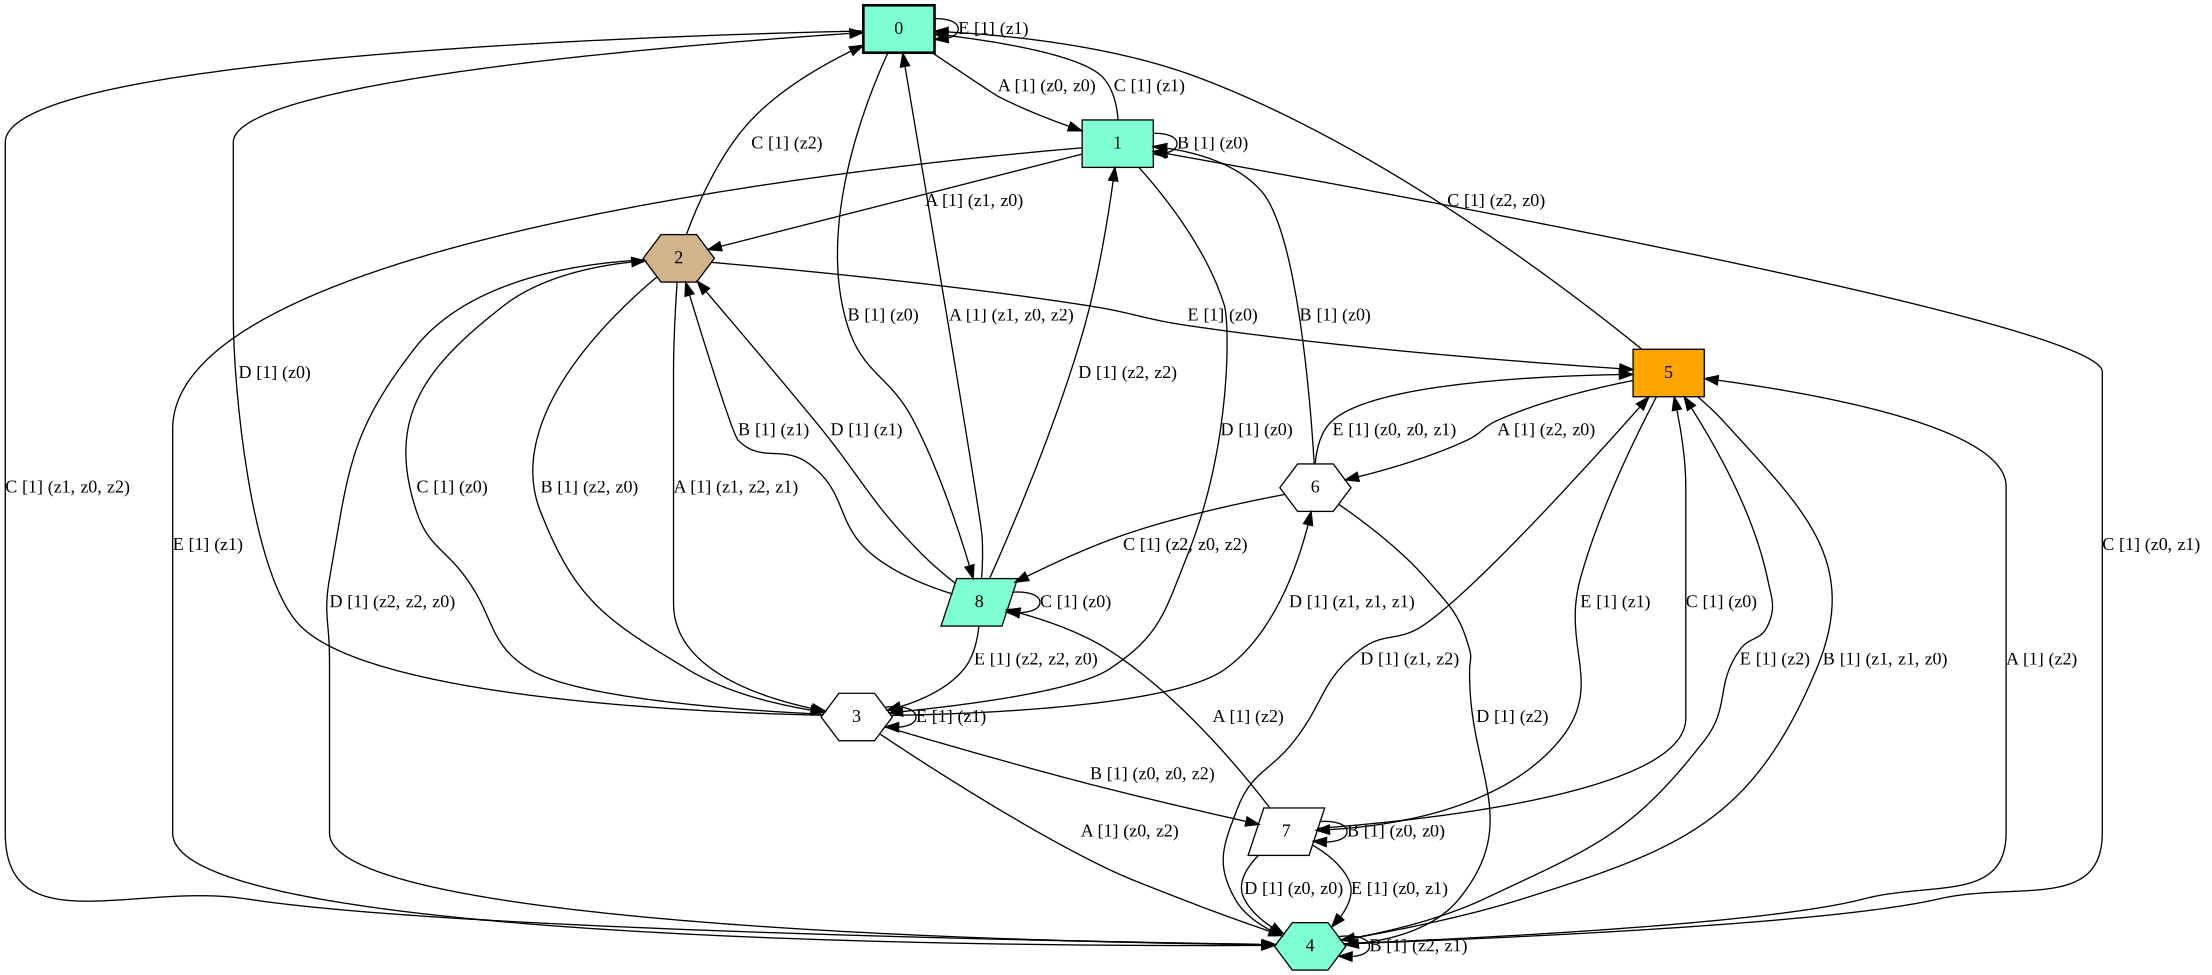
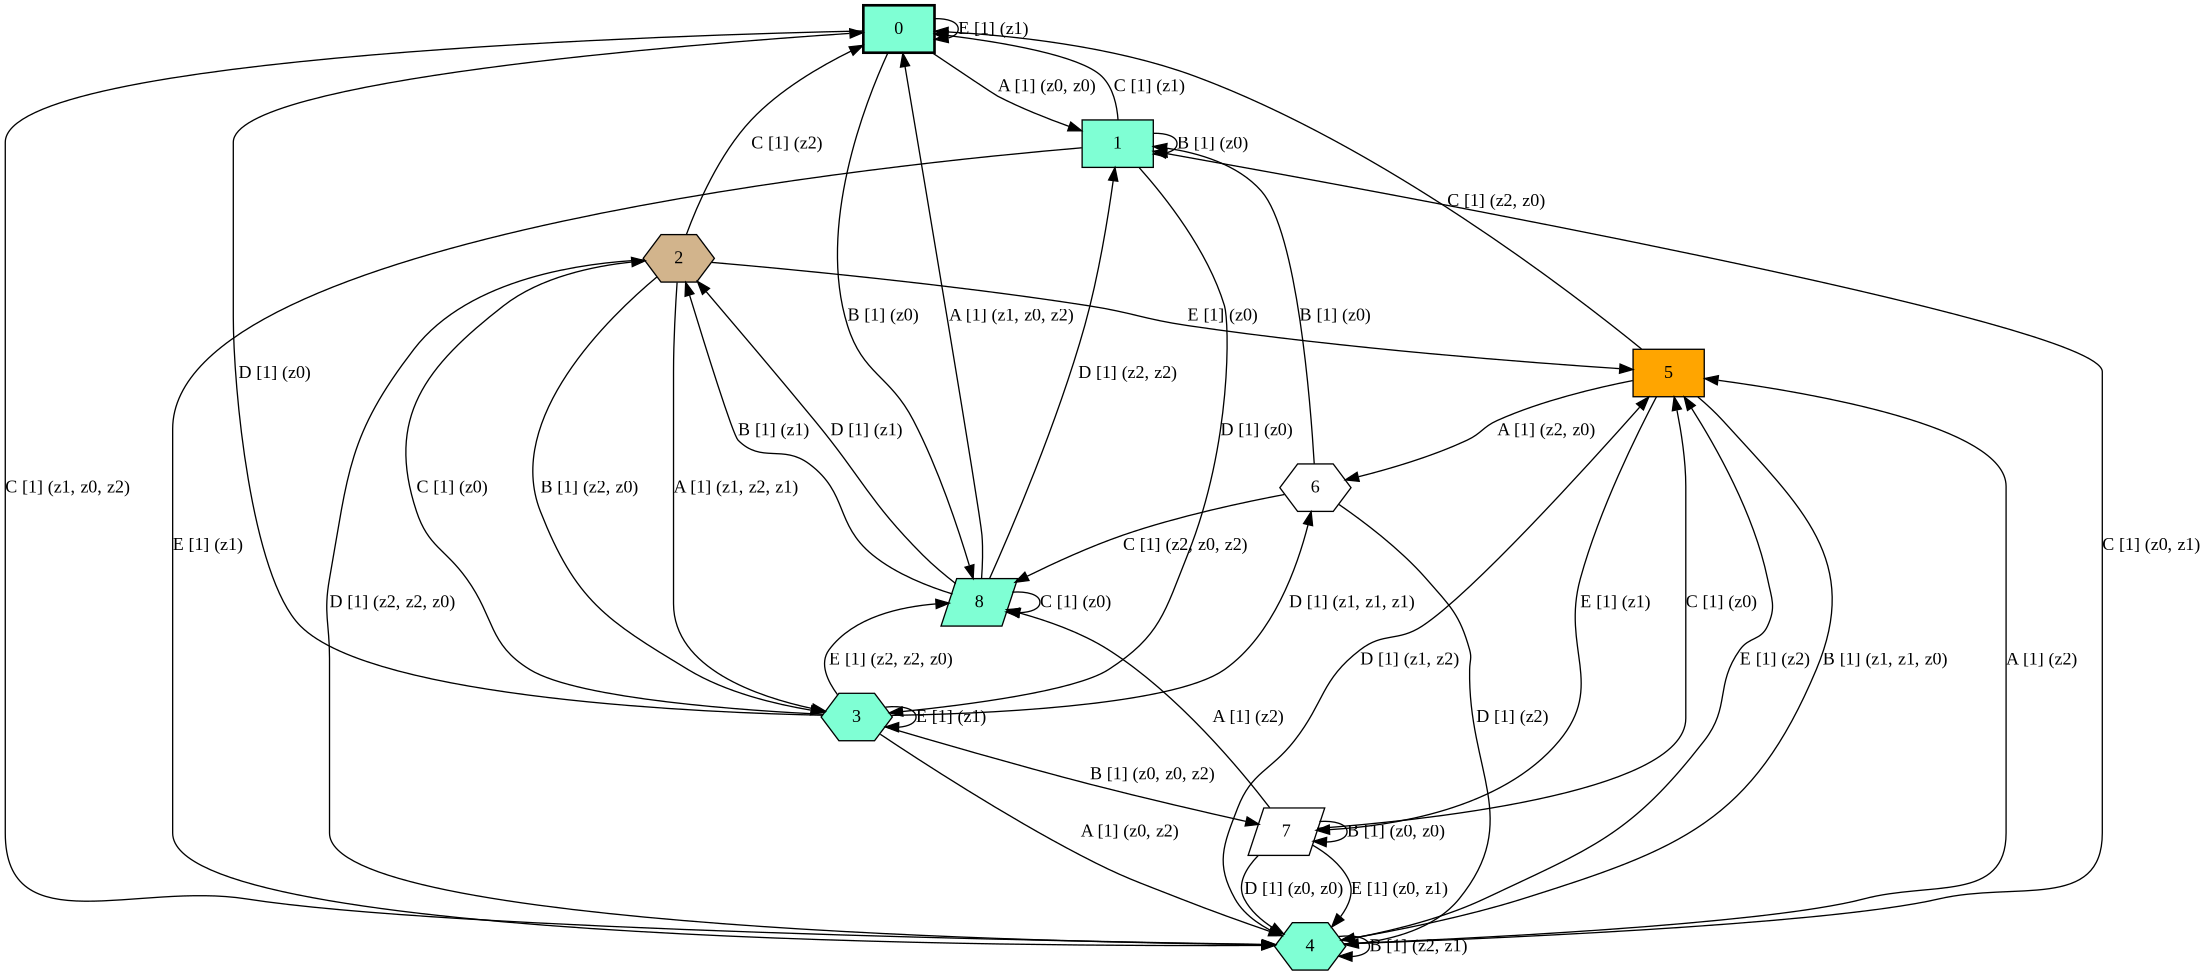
edge "1" -> "2": removed, label "A [1] (z1, z0)"
edge "6" -> "5": removed, label "E [1] (z0, z0, z1)"
edge "8" -> "3": reversed
node "3": fillcolor white -> aquamarine
